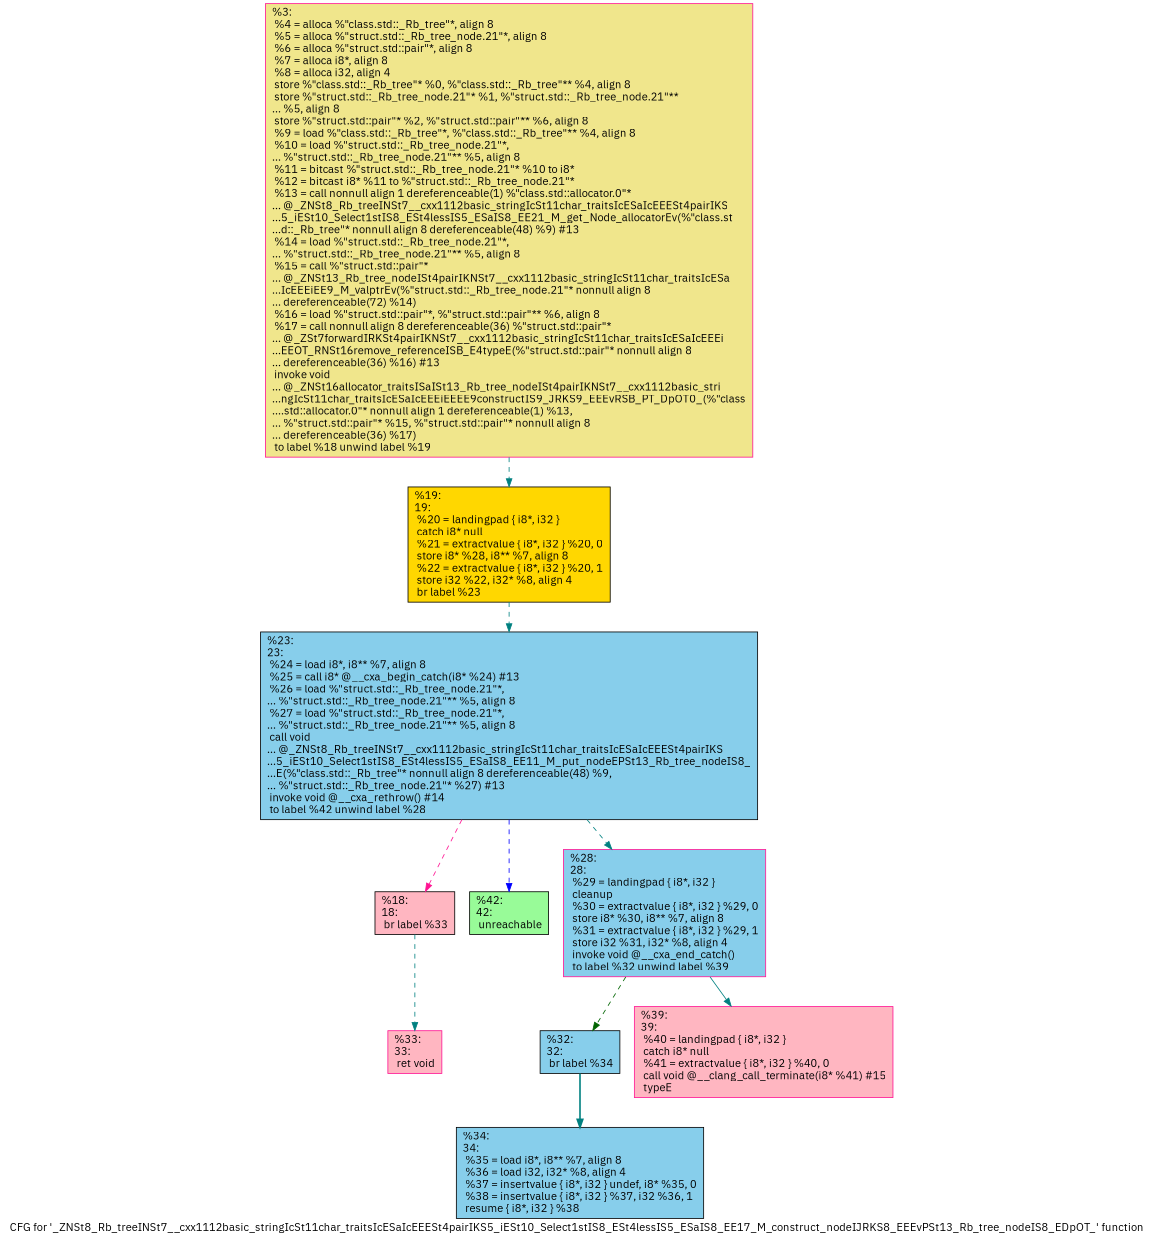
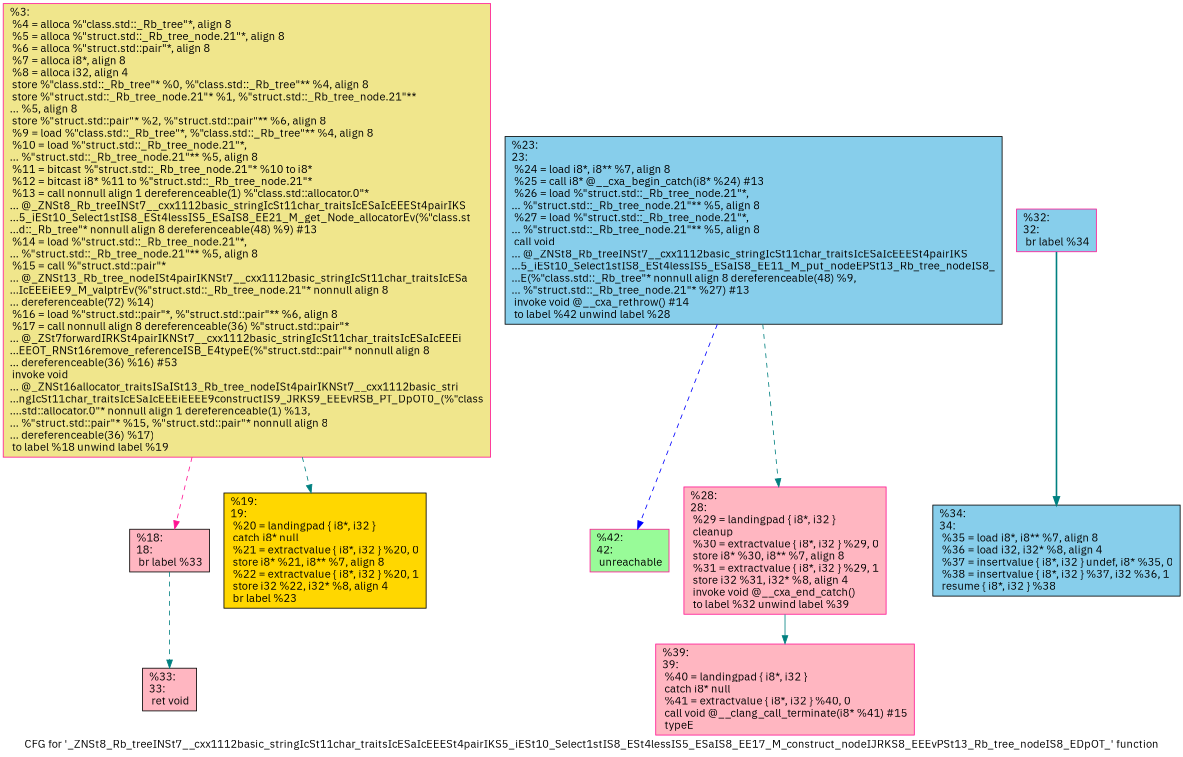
node "%3:": text "... dereferenceable(36) %16) #13" -> "... dereferenceable(36) %16) #53"
node "%19:": text "store i8* %28, i8** %7, align 8" -> "store i8* %21, i8** %7, align 8"
edge "%19:" -> "%23:": removed
edge "%23:" -> "%18:": now "%3:" -> "%18:"
node "%42:": color black -> deeppink
node "%28:": fillcolor skyblue -> lightpink
edge "%28:" -> "%32:": removed
node "%33:": color deeppink -> black
node "%32:": color black -> deeppink
